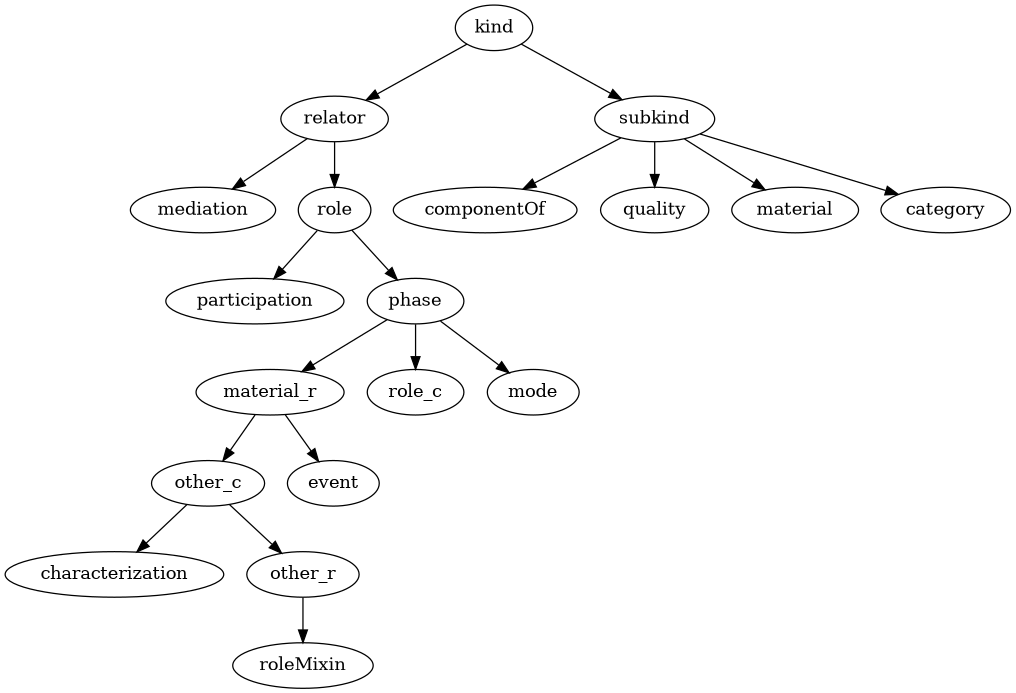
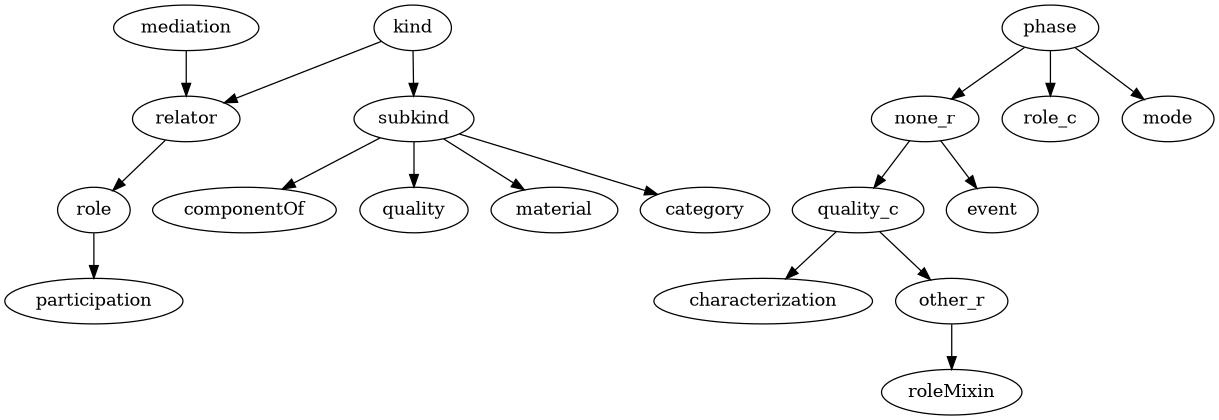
edge "relator" -> "mediation": reversed
edge "role" -> "phase": removed
node "material_r": label "material_r" -> "none_r"
node "other_c": label "other_c" -> "quality_c"
